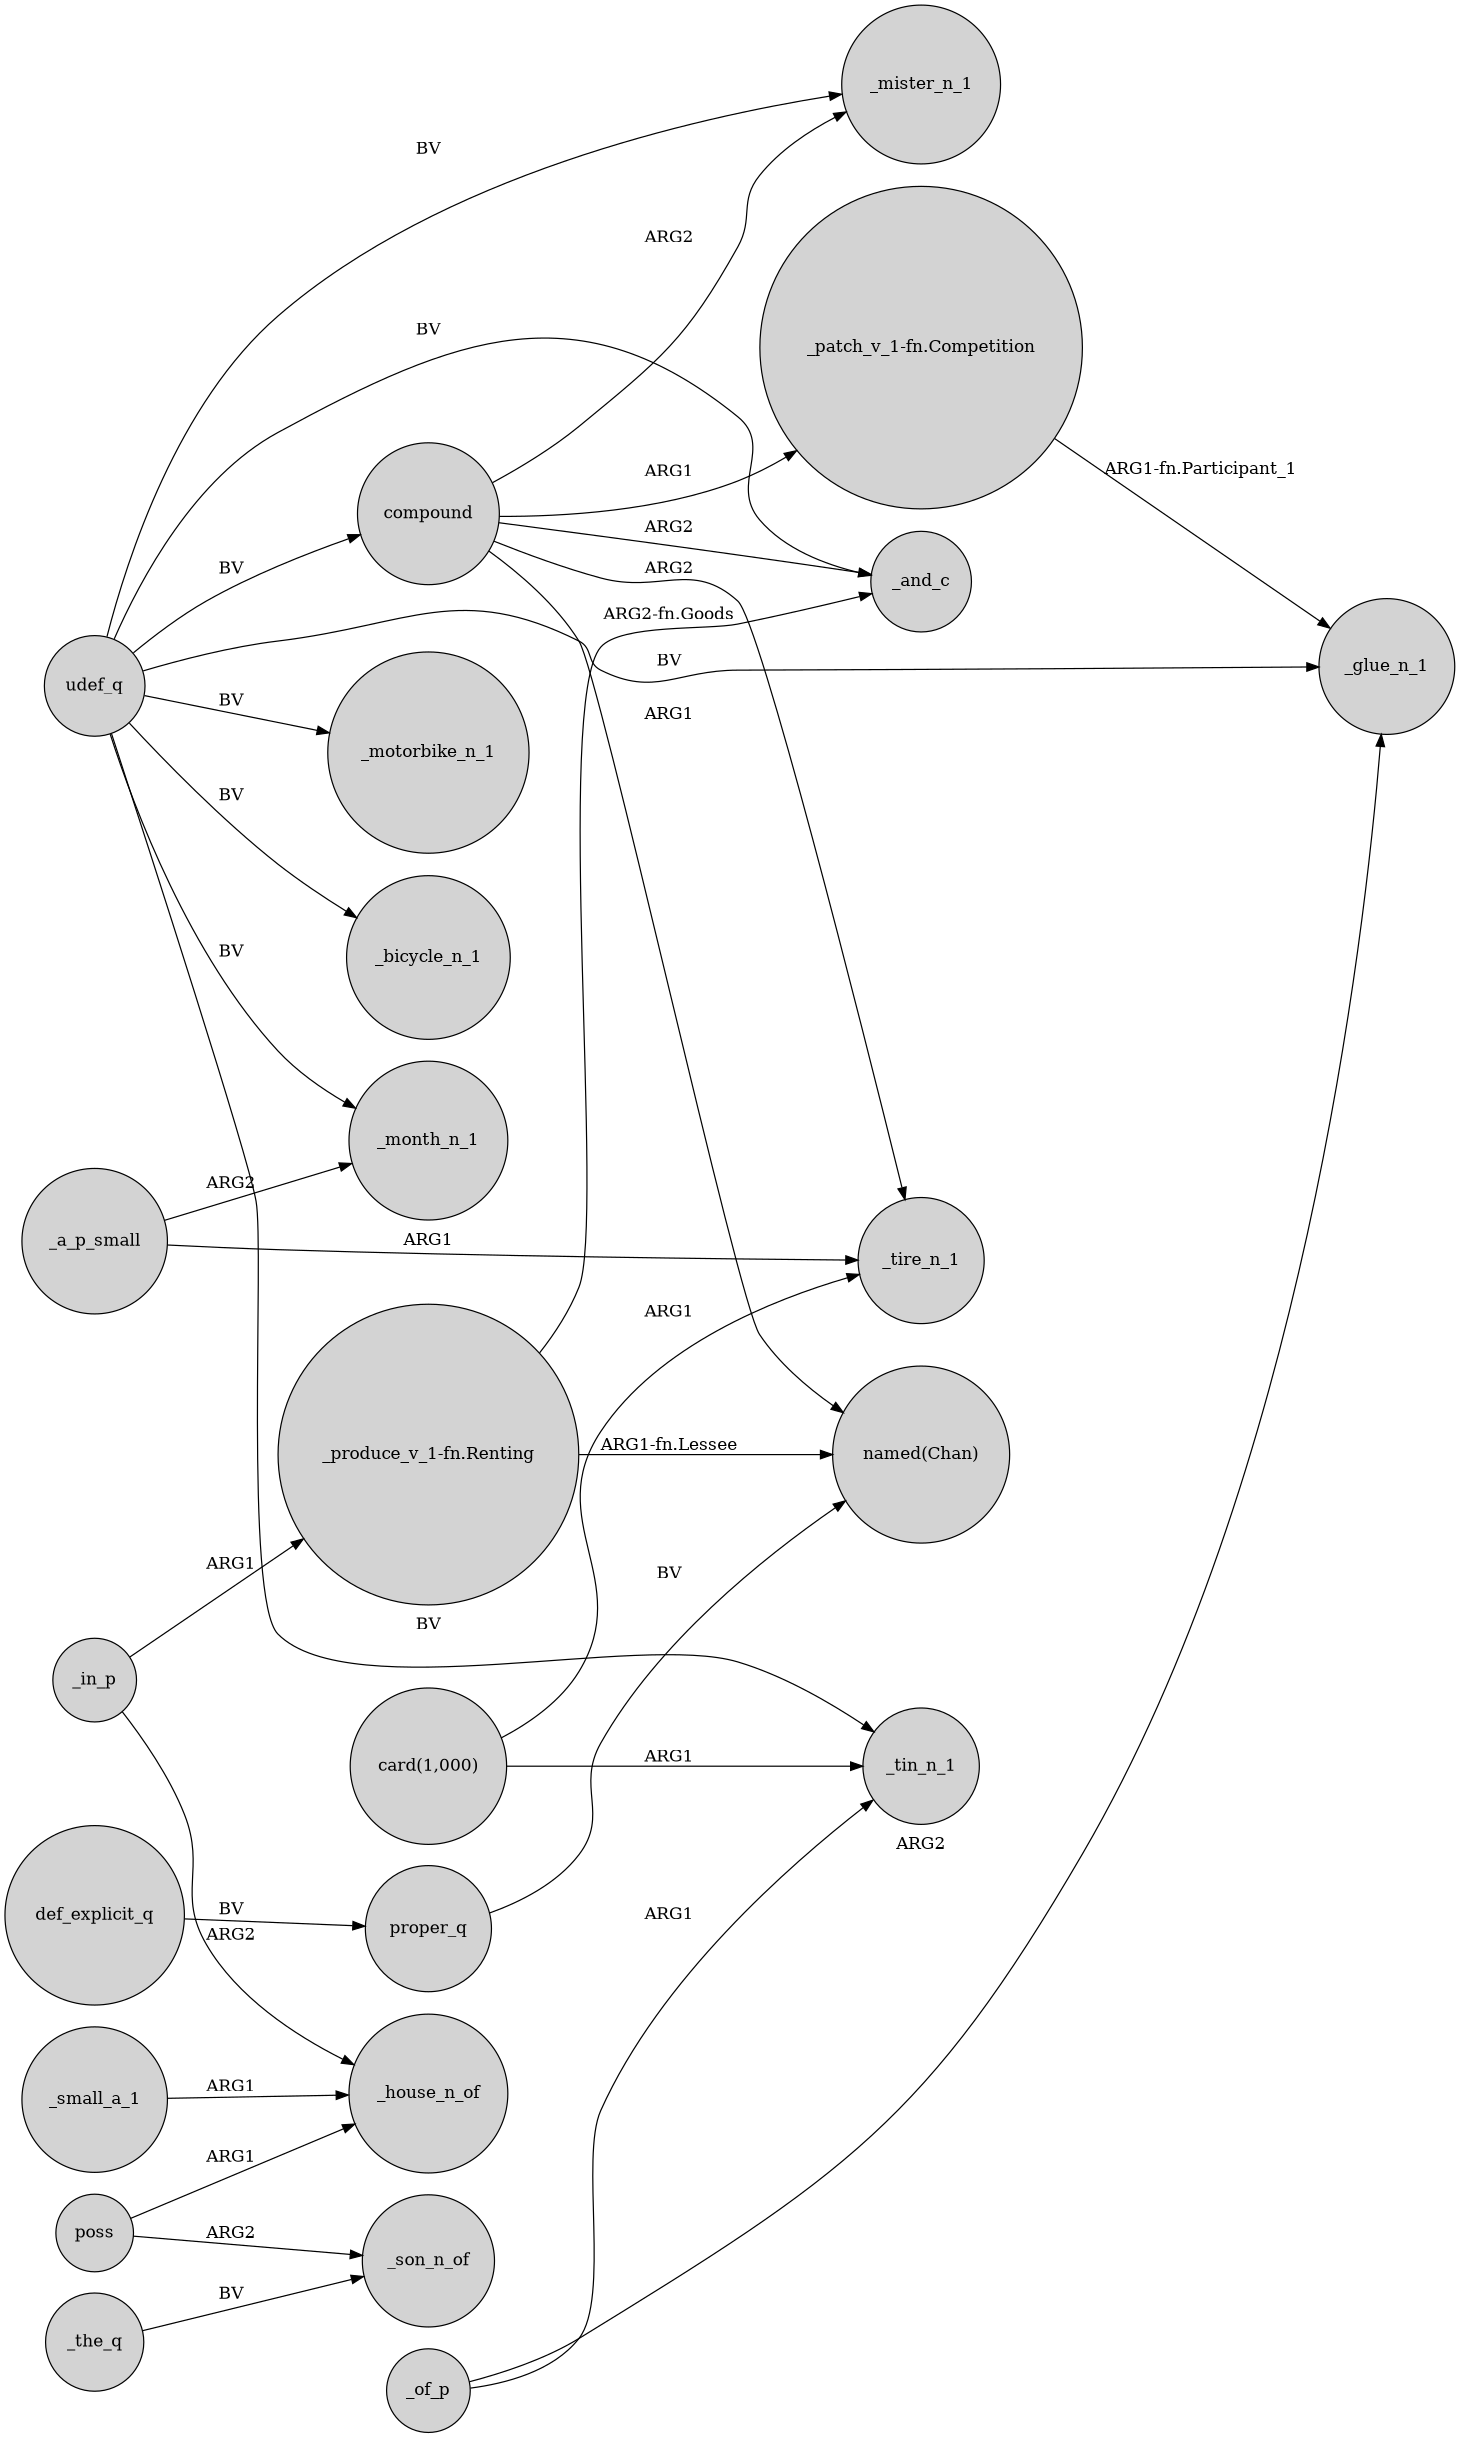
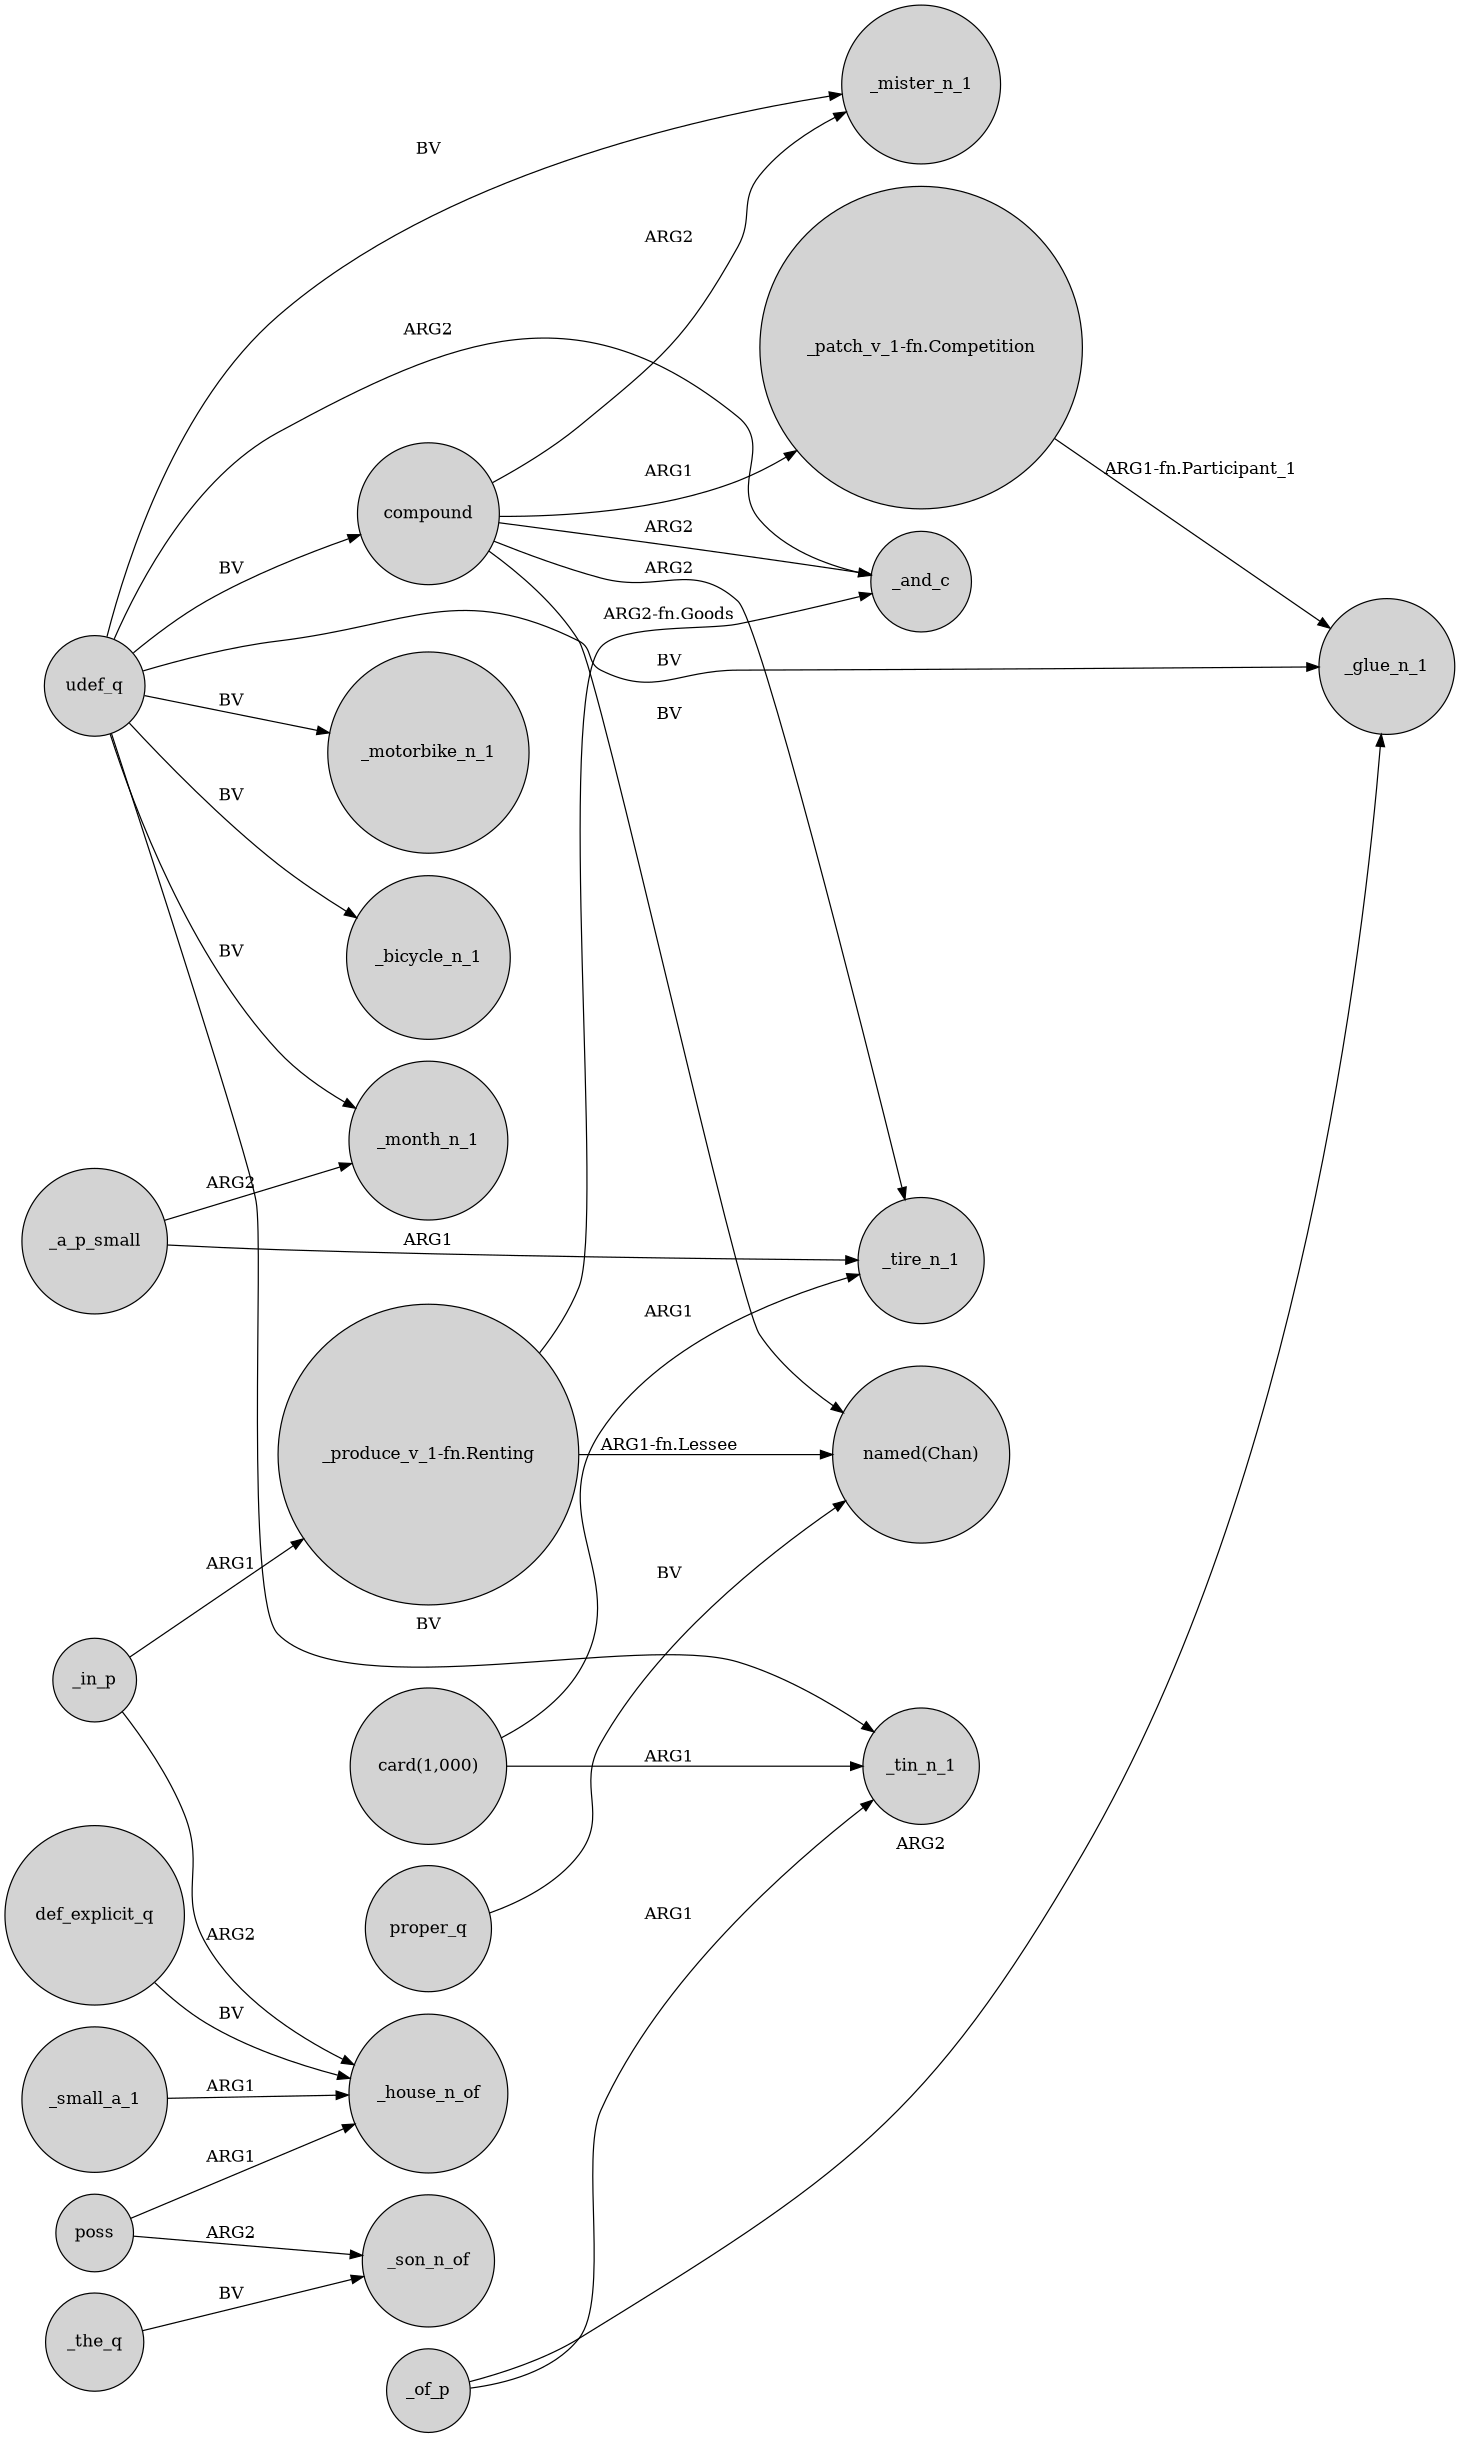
edge "udef_q" -> "_and_c": label "BV" -> "ARG2"
edge "compound" -> "named(Chan)": label "ARG1" -> "BV"
edge "def_explicit_q" -> "proper_q": now "def_explicit_q" -> "_house_n_of"
